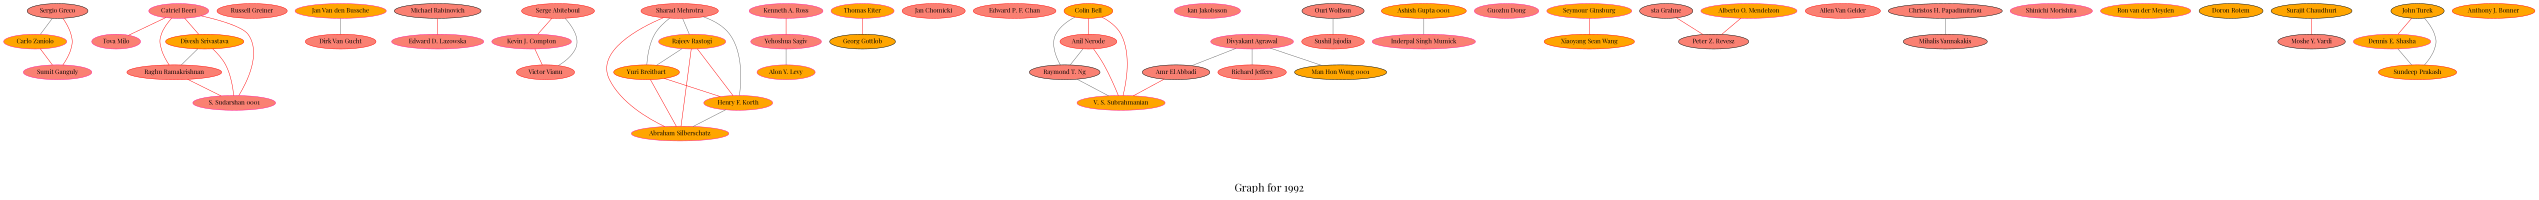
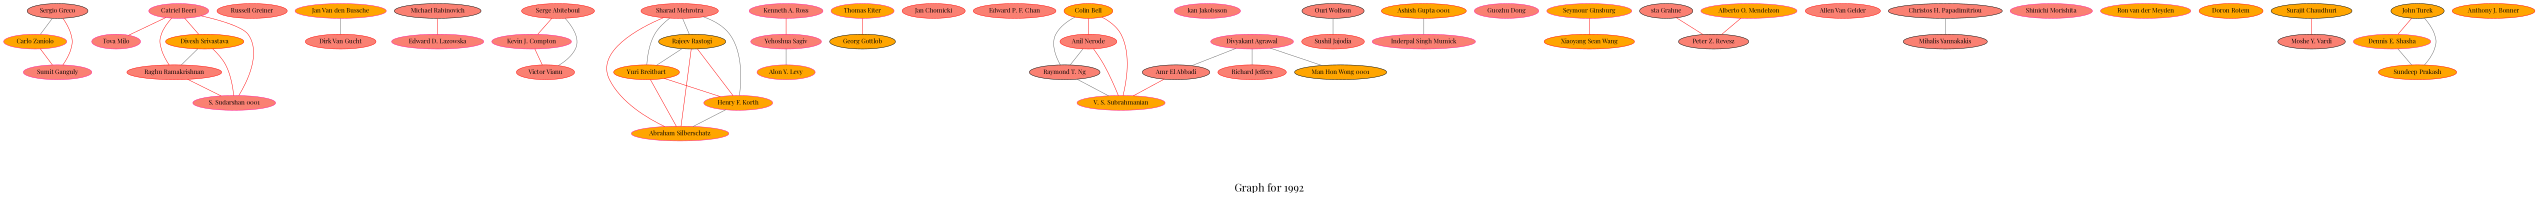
node "Doron Rotem": color black -> red
node "Rajeev Rastogi": color deeppink -> black
